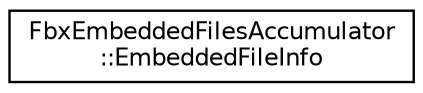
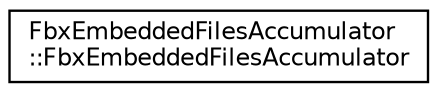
node "FbxEmbeddedFilesAccumulator ::EmbeddedFileInfo": label "FbxEmbeddedFilesAccumulator ::EmbeddedFileInfo" -> "FbxEmbeddedFilesAccumulator ::FbxEmbeddedFilesAccumulator"
